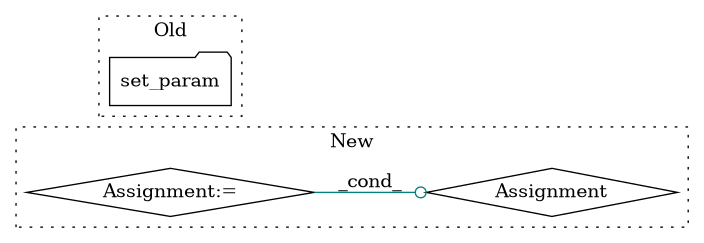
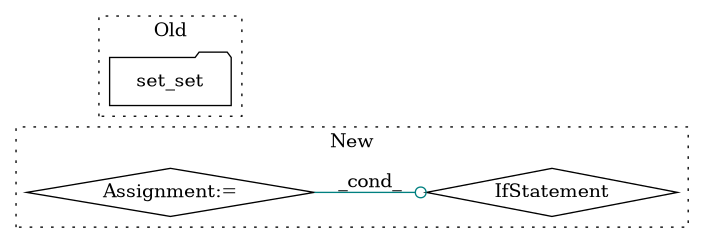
node "set_param": label "set_param" -> "set_set"
node "Assignment": label "Assignment" -> "IfStatement"
